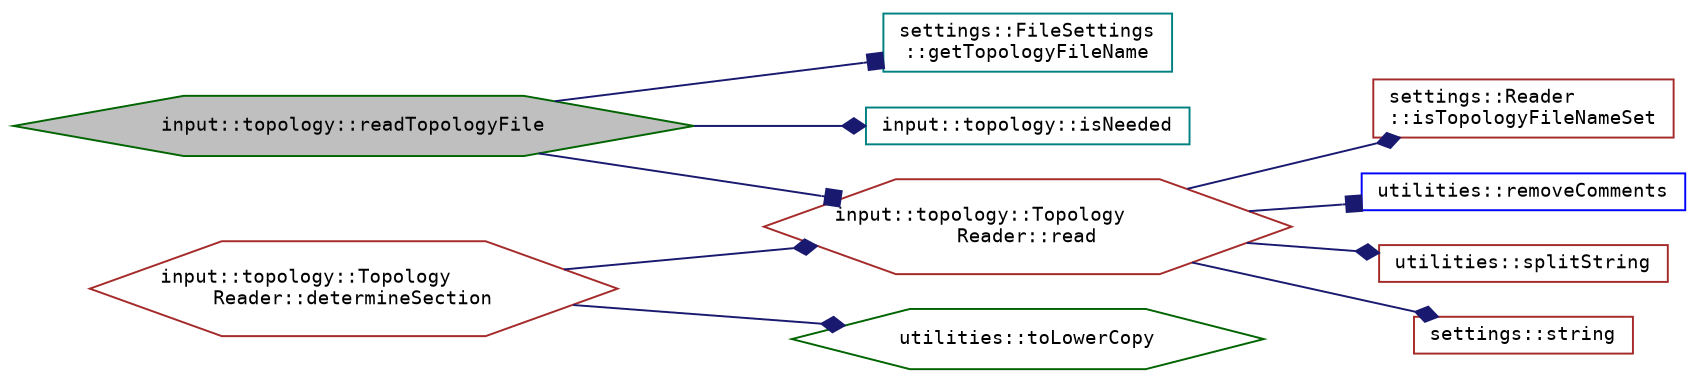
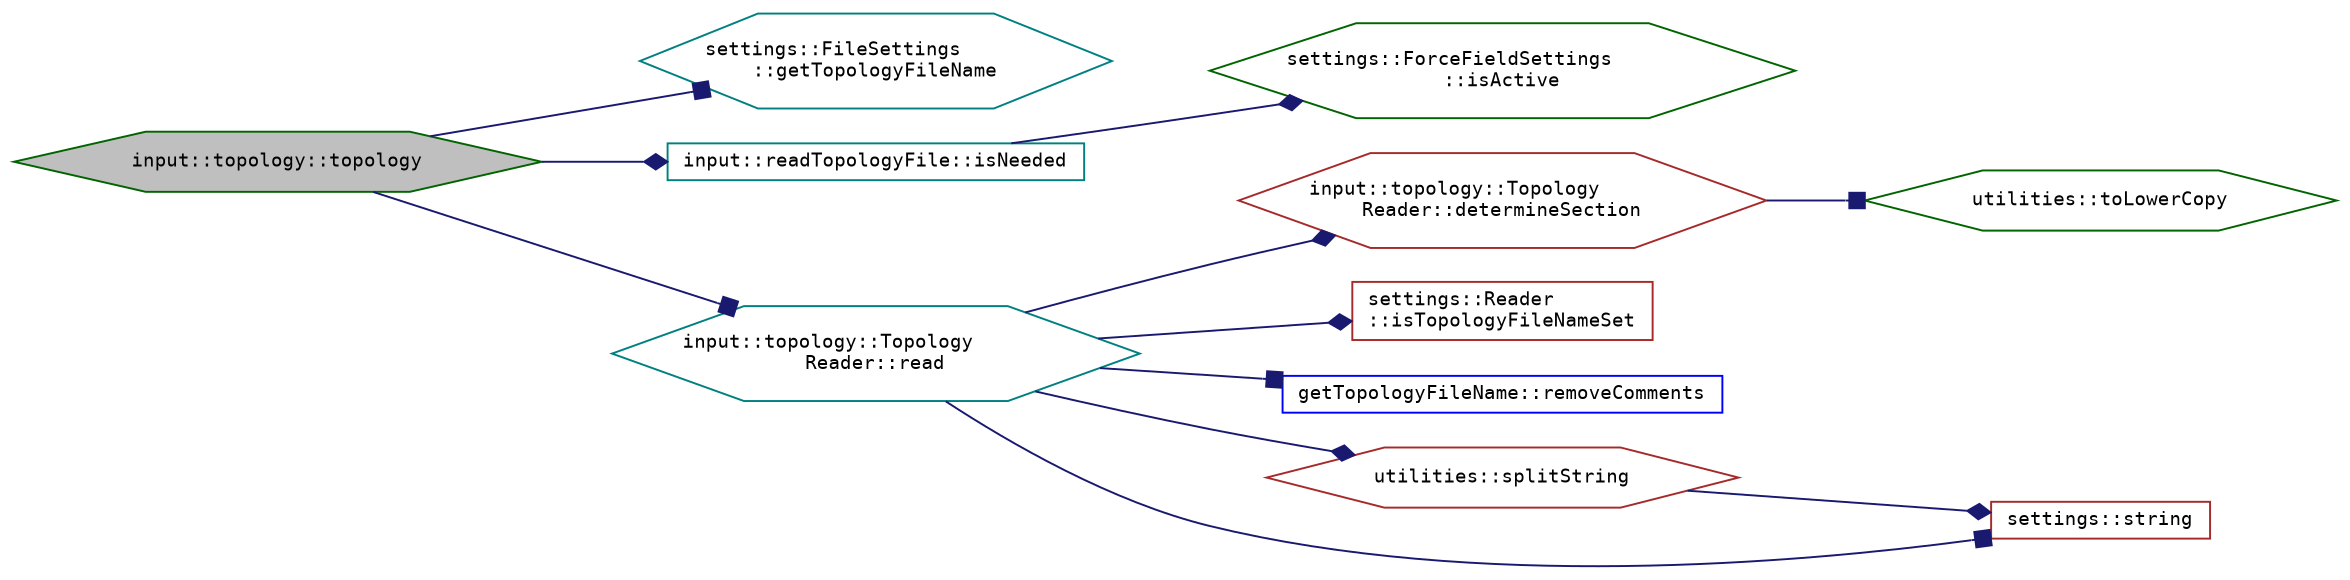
node "settings::FileSettings ::getTopologyFileName": shape box -> hexagon
node "settings::ForceFieldSettings ::isActive": added
node "input::topology::readTopologyFile": label "input::topology::readTopologyFile" -> "input::topology::topology"
node "input::topology::isNeeded": label "input::topology::isNeeded" -> "input::readTopologyFile::isNeeded"
node "utilities::removeComments": label "utilities::removeComments" -> "getTopologyFileName::removeComments"
node "input::topology::Topology Reader::read": color brown -> teal
edge "input::topology::Topology Reader::determineSection" -> "input::topology::Topology Reader::read": reversed
node "utilities::splitString": shape box -> hexagon
edge "input::topology::Topology Reader::read" -> "settings::string": arrowhead diamond -> box
edge "input::topology::Topology Reader::determineSection" -> "utilities::toLowerCopy": arrowhead diamond -> box
edge "utilities::splitString" -> "settings::string": added
